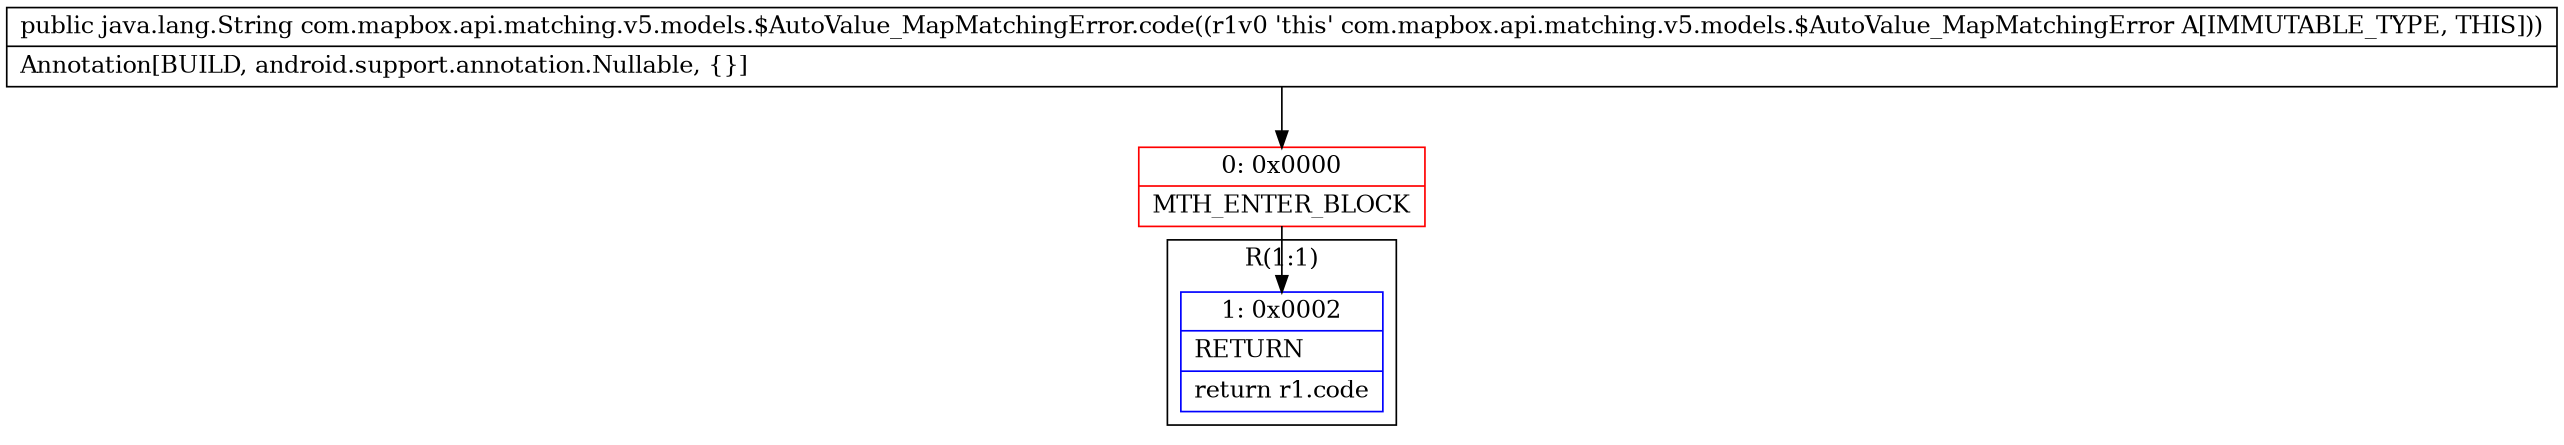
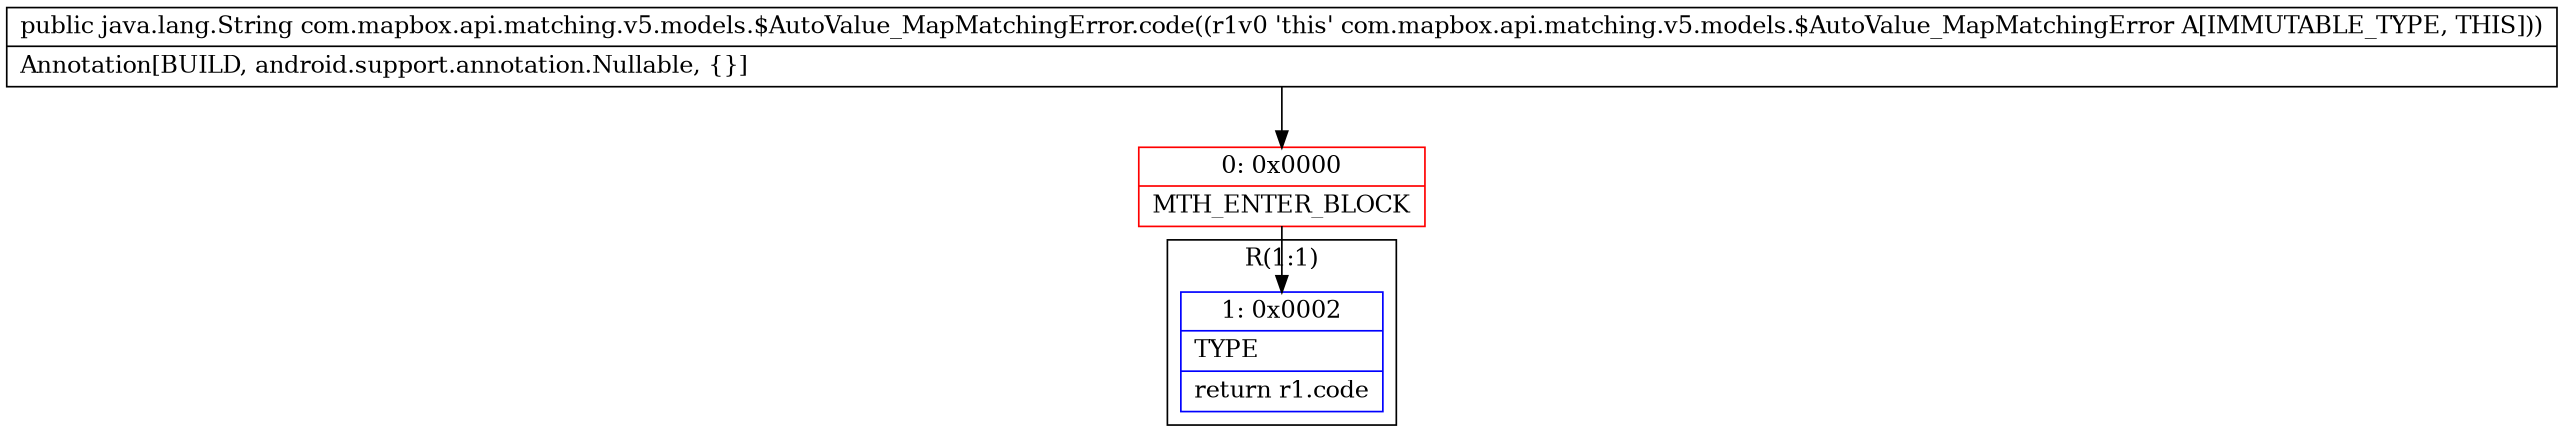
node "1: 0x0002": text "RETURN" -> "TYPE"
